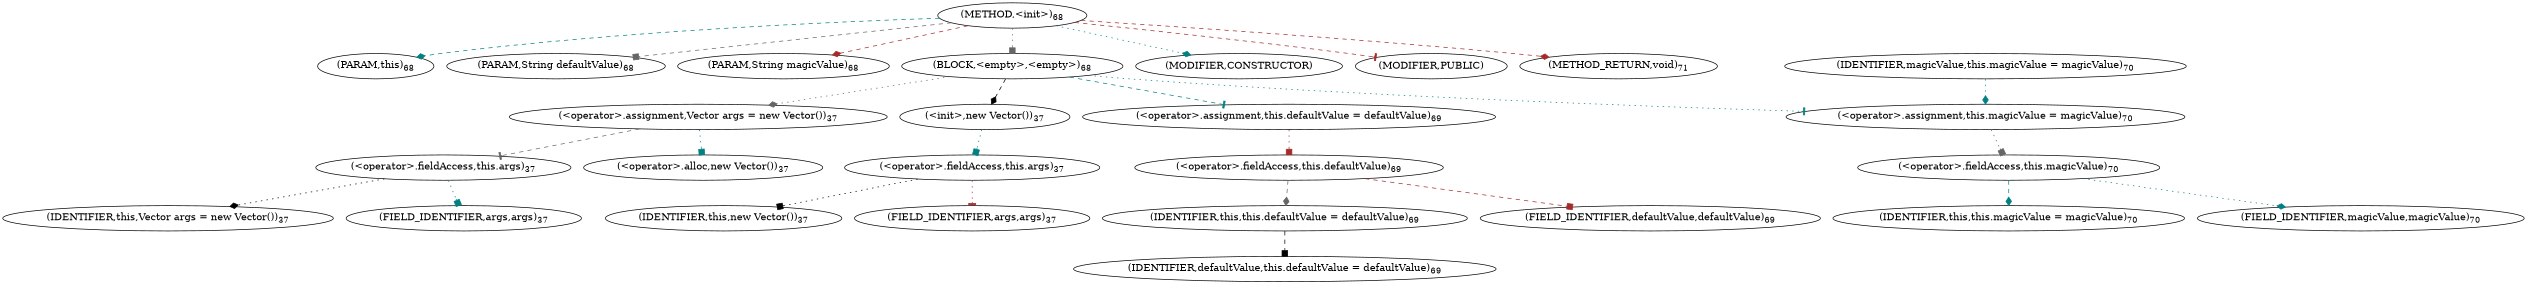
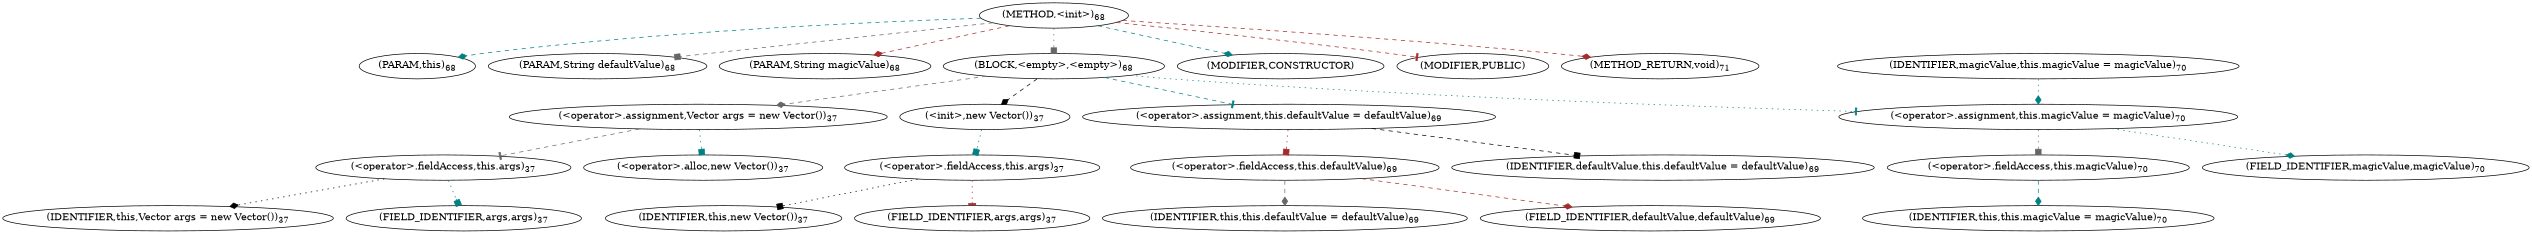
edge "(METHOD,<init>)" -> "(MODIFIER,CONSTRUCTOR)": style dotted -> dashed
edge "(BLOCK,<empty>,<empty>)" -> "(<operator>.assignment,Vector args = new Vector())": style dotted -> dashed
edge "(<operator>.fieldAccess,this.defaultValue)" -> "(FIELD_IDENTIFIER,defaultValue,defaultValue)": arrowhead box -> diamond
edge "(<operator>.fieldAccess,this.magicValue)" -> "(FIELD_IDENTIFIER,magicValue,magicValue)": now "(<operator>.assignment,this.magicValue = magicValue)" -> "(FIELD_IDENTIFIER,magicValue,magicValue)"
edge "(IDENTIFIER,this,this.defaultValue = defaultValue)" -> "(IDENTIFIER,defaultValue,this.defaultValue = defaultValue)": now "(<operator>.assignment,this.defaultValue = defaultValue)" -> "(IDENTIFIER,defaultValue,this.defaultValue = defaultValue)"
